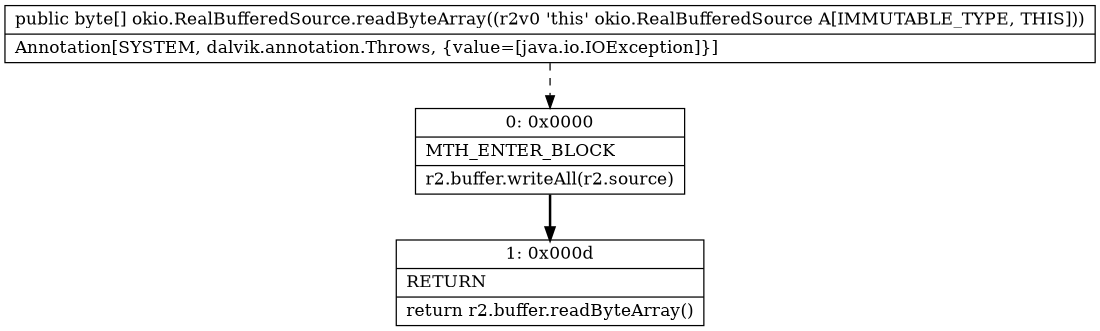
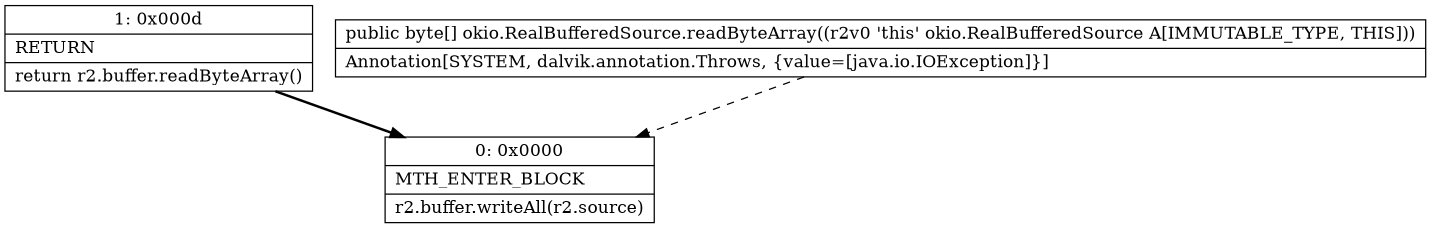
edge "0: 0x0000" -> "1: 0x000d": reversed
